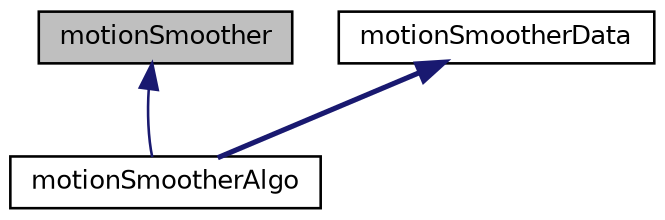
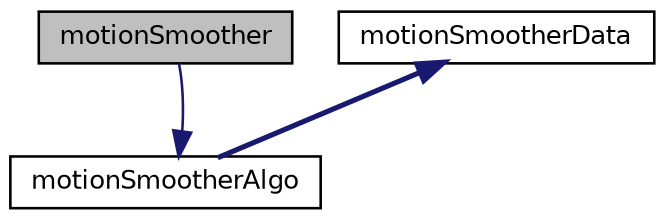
edge "motionSmootherAlgo" -> "motionSmoother": reversed
